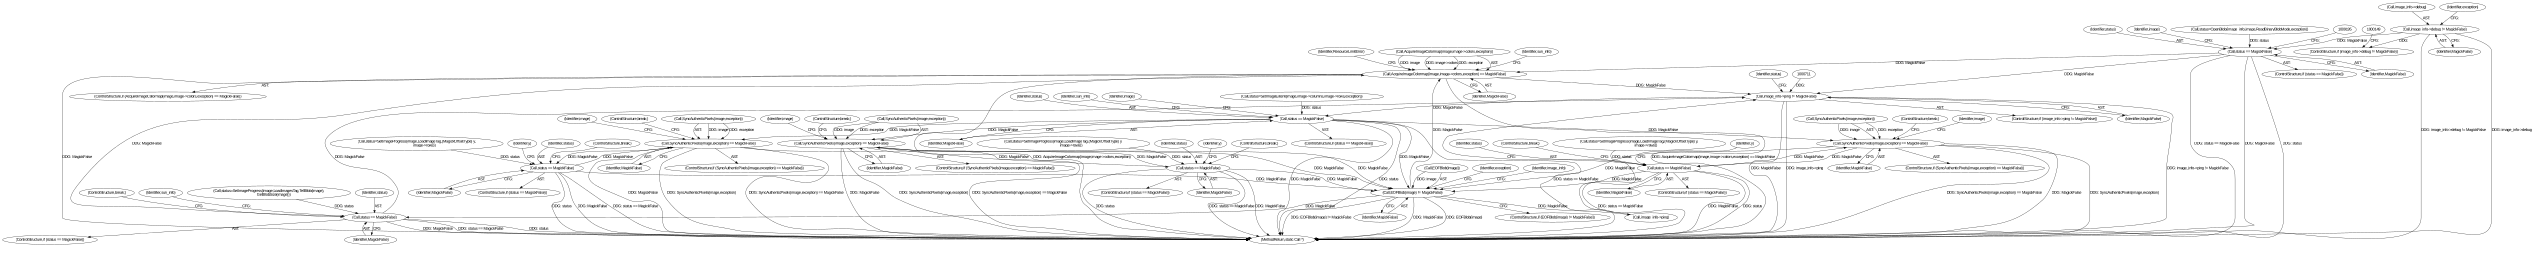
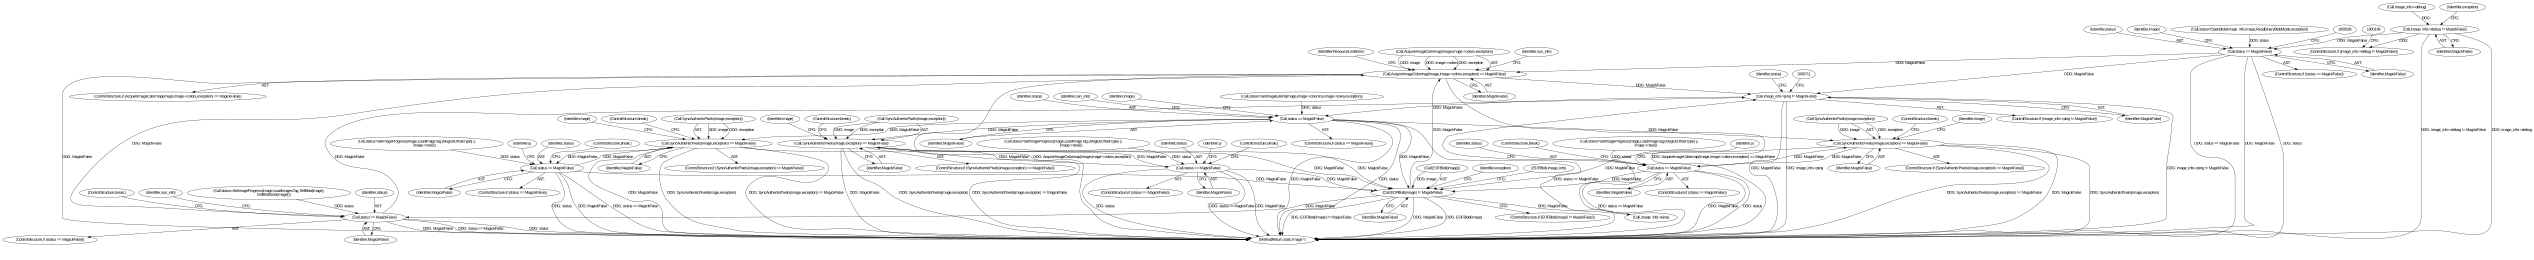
edge "(Call,image_info->debug)" -> "(Call,image_info->debug != MagickFalse)": label "AST: " -> "DDG: "
edge "1000711" -> "(Call,image_info->ping != MagickFalse)": label "DDG: " -> "CFG: "
node "(Identifier,image_info)": label "(Identifier,image_info)" -> "(EOFBlob,image_info)"
node "(MethodReturn,static Call *)": label "(MethodReturn,static Call *)" -> "(MethodReturn,static Image *)"
